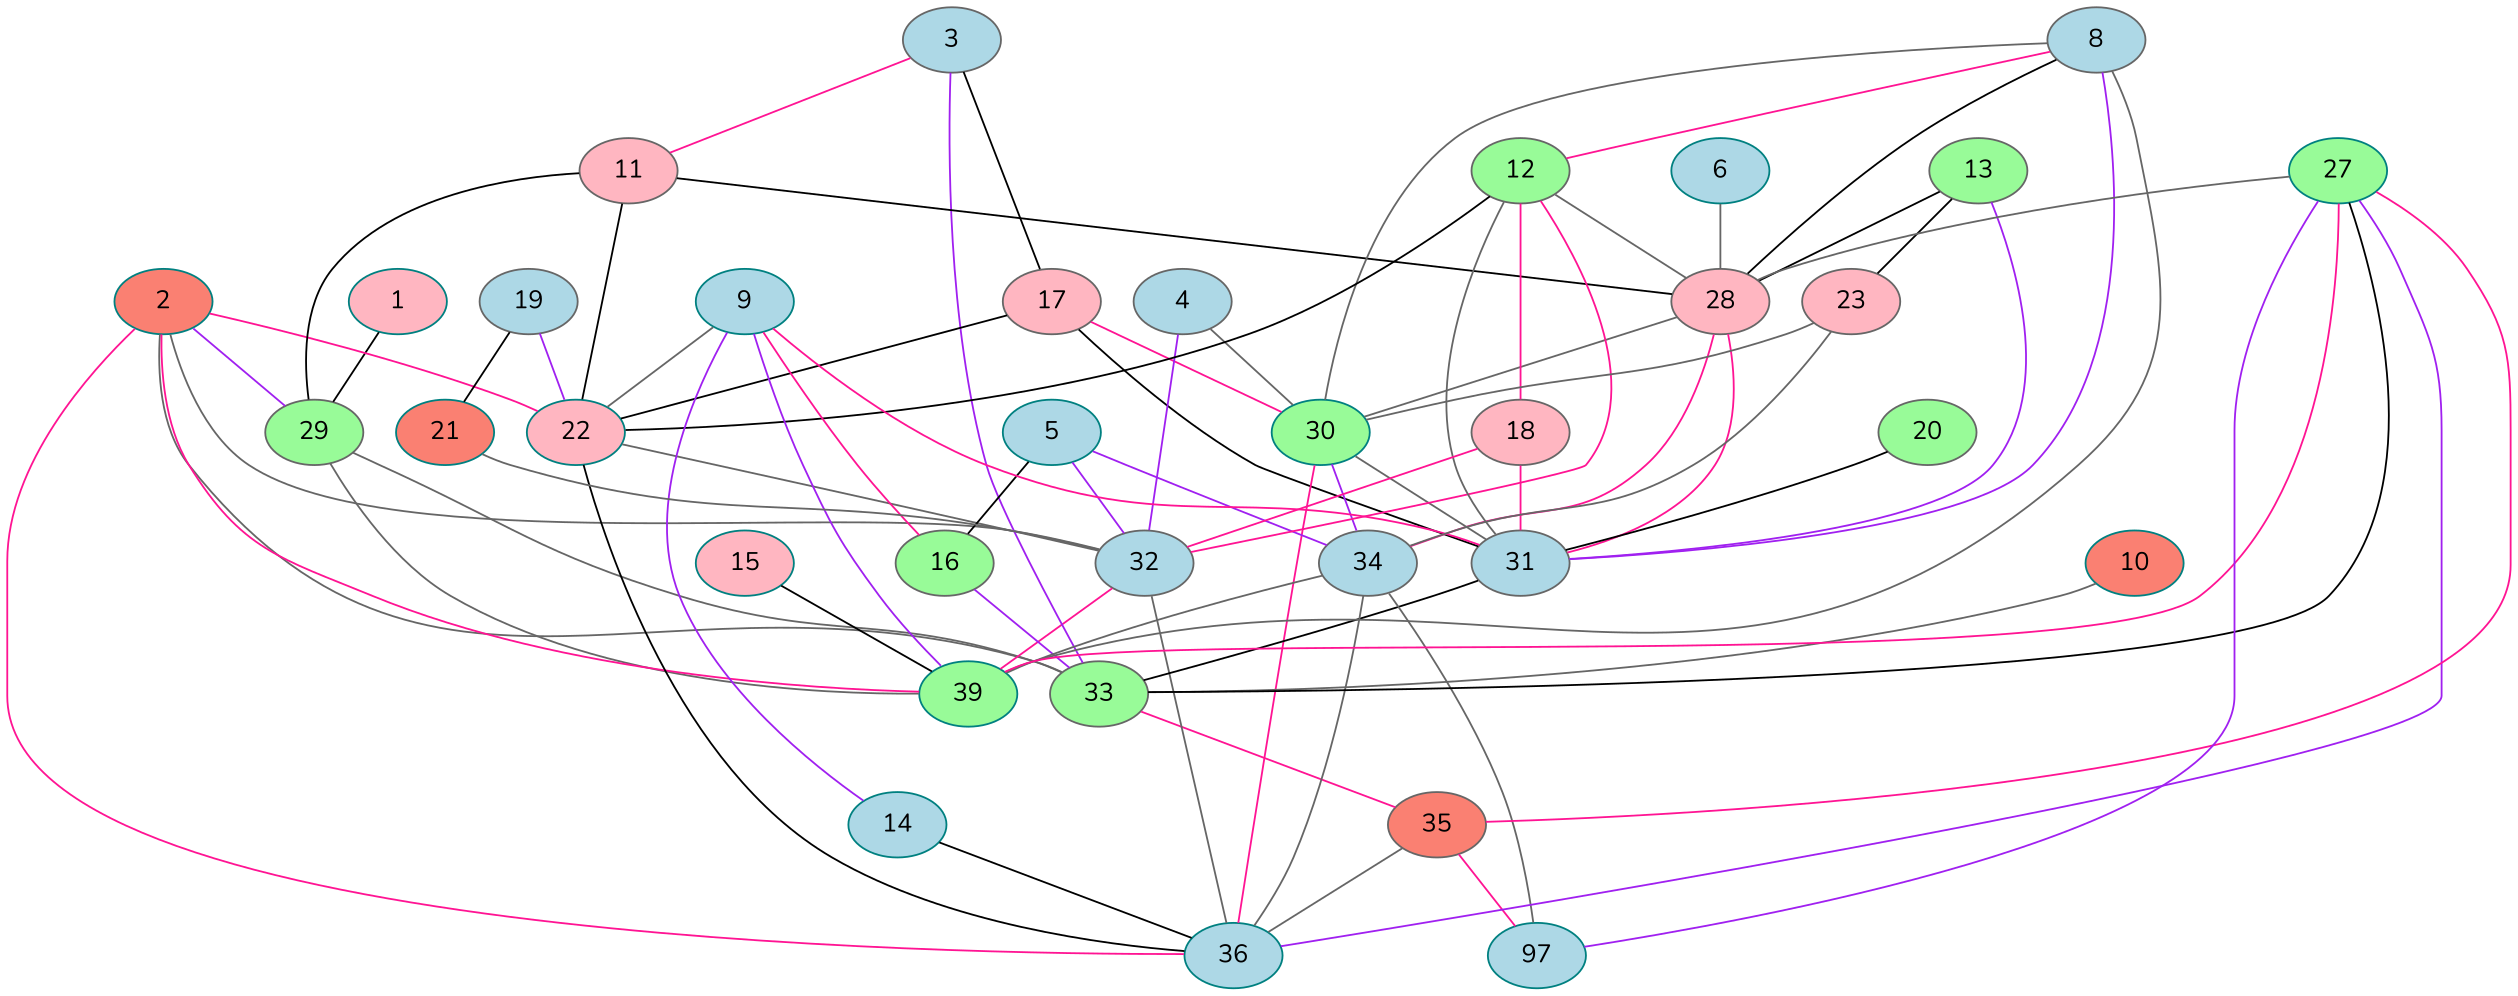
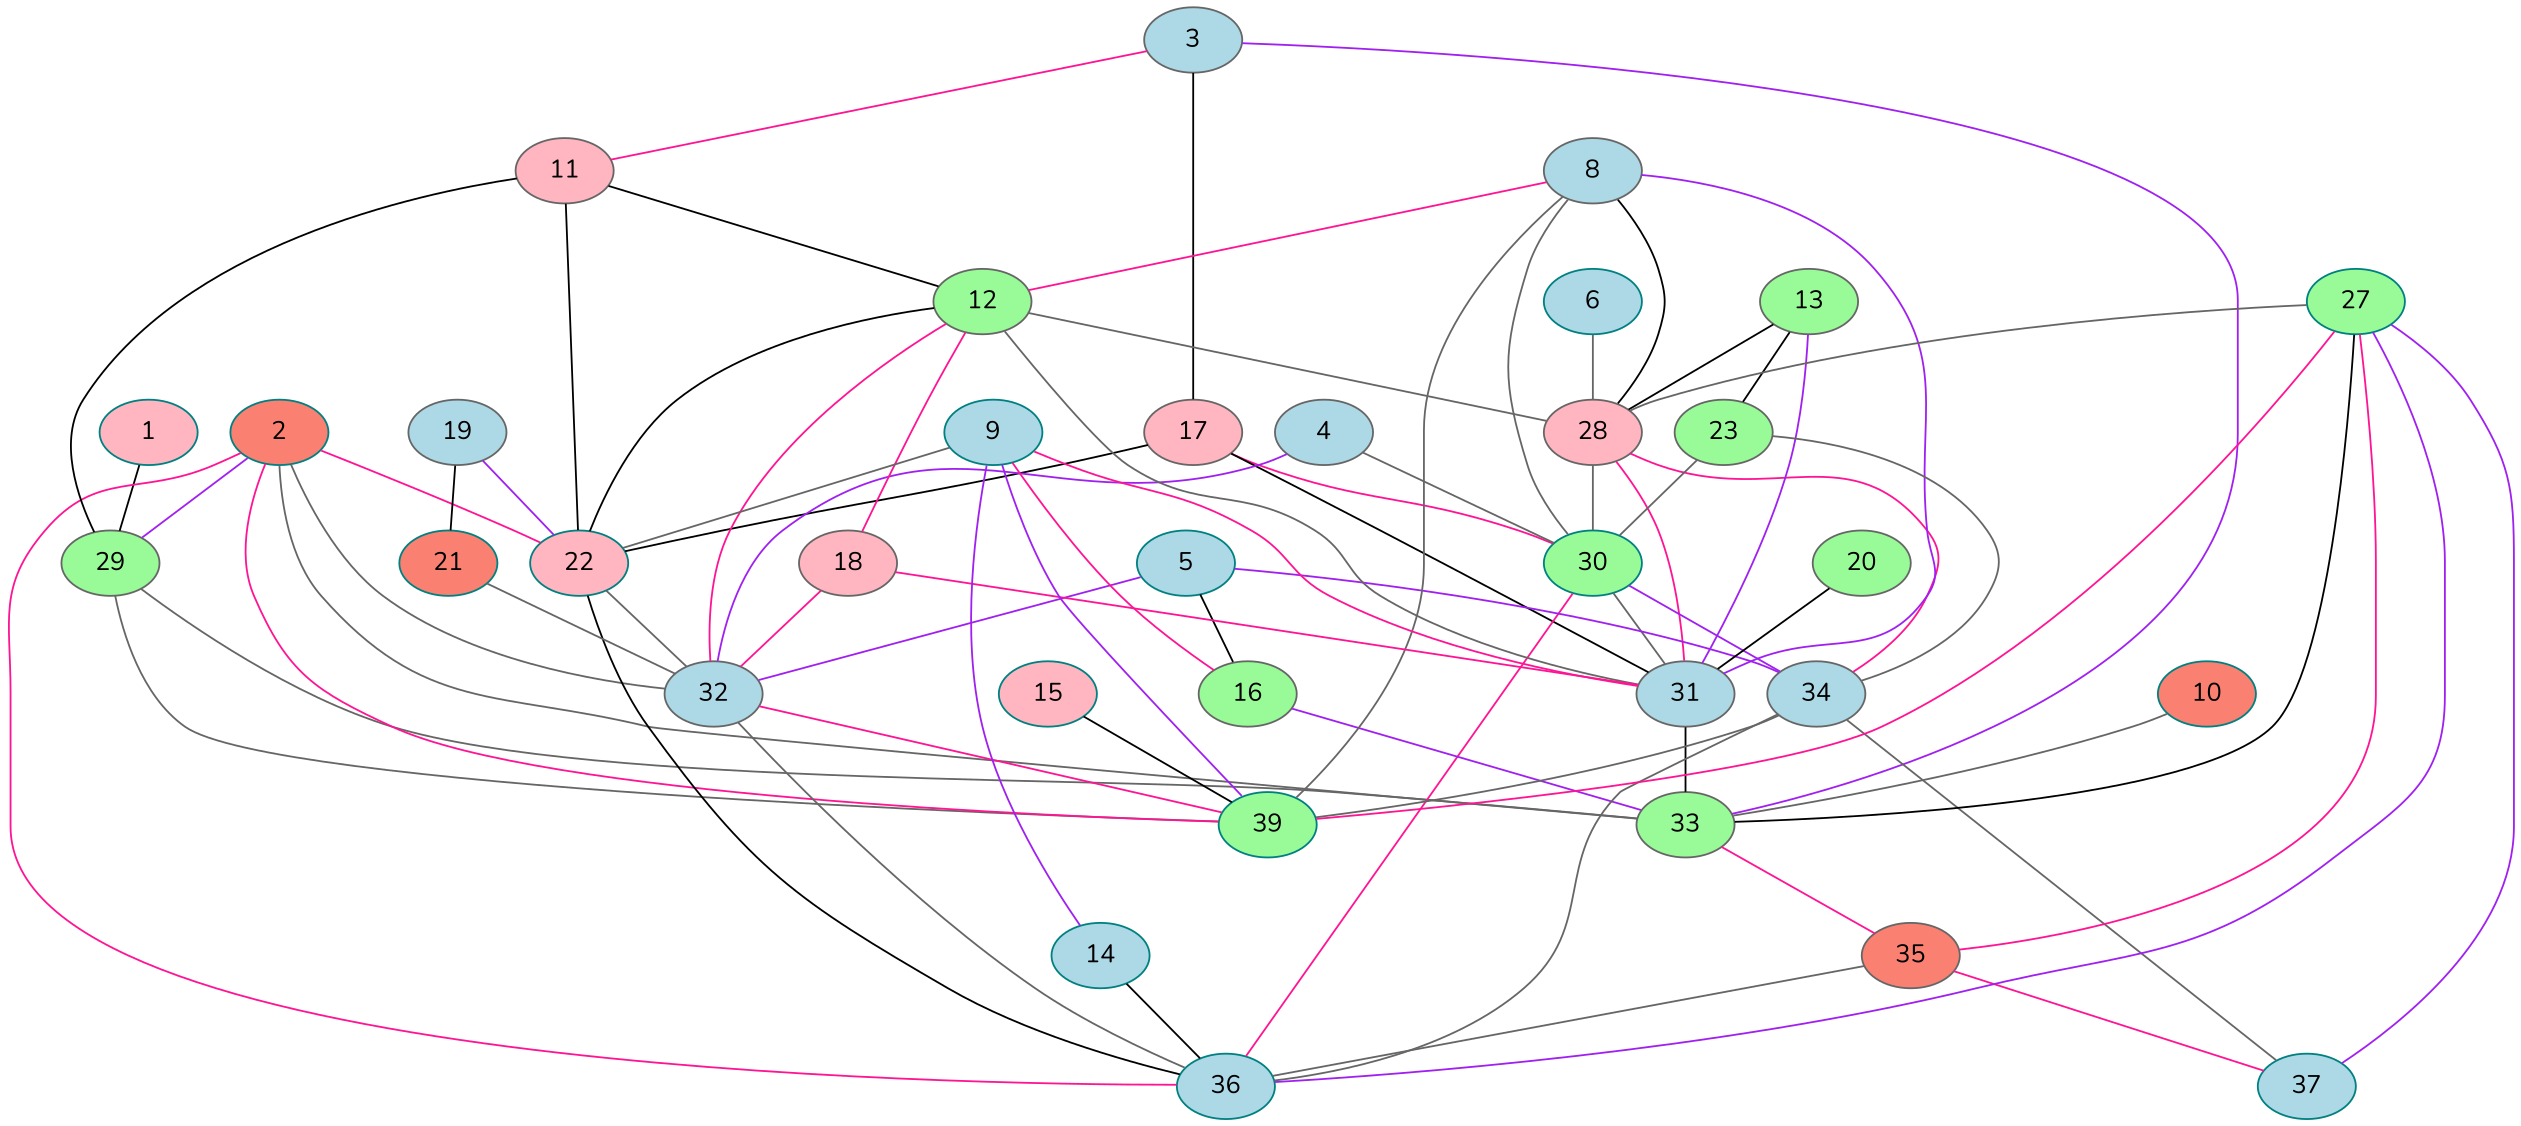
edge "11" -- "28": now "11" -- "12"
node "23": fillcolor lightpink -> palegreen
node "97": label "97" -> "37"
